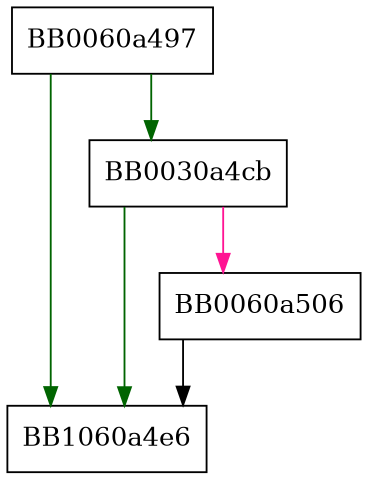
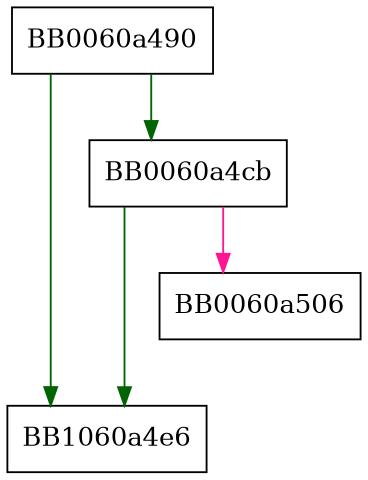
node "BB0060a497": label "BB0060a497" -> "BB0060a490"
node "BB0030a4cb": label "BB0030a4cb" -> "BB0060a4cb"
edge "BB0060a506" -> "BB1060a4e6": removed
